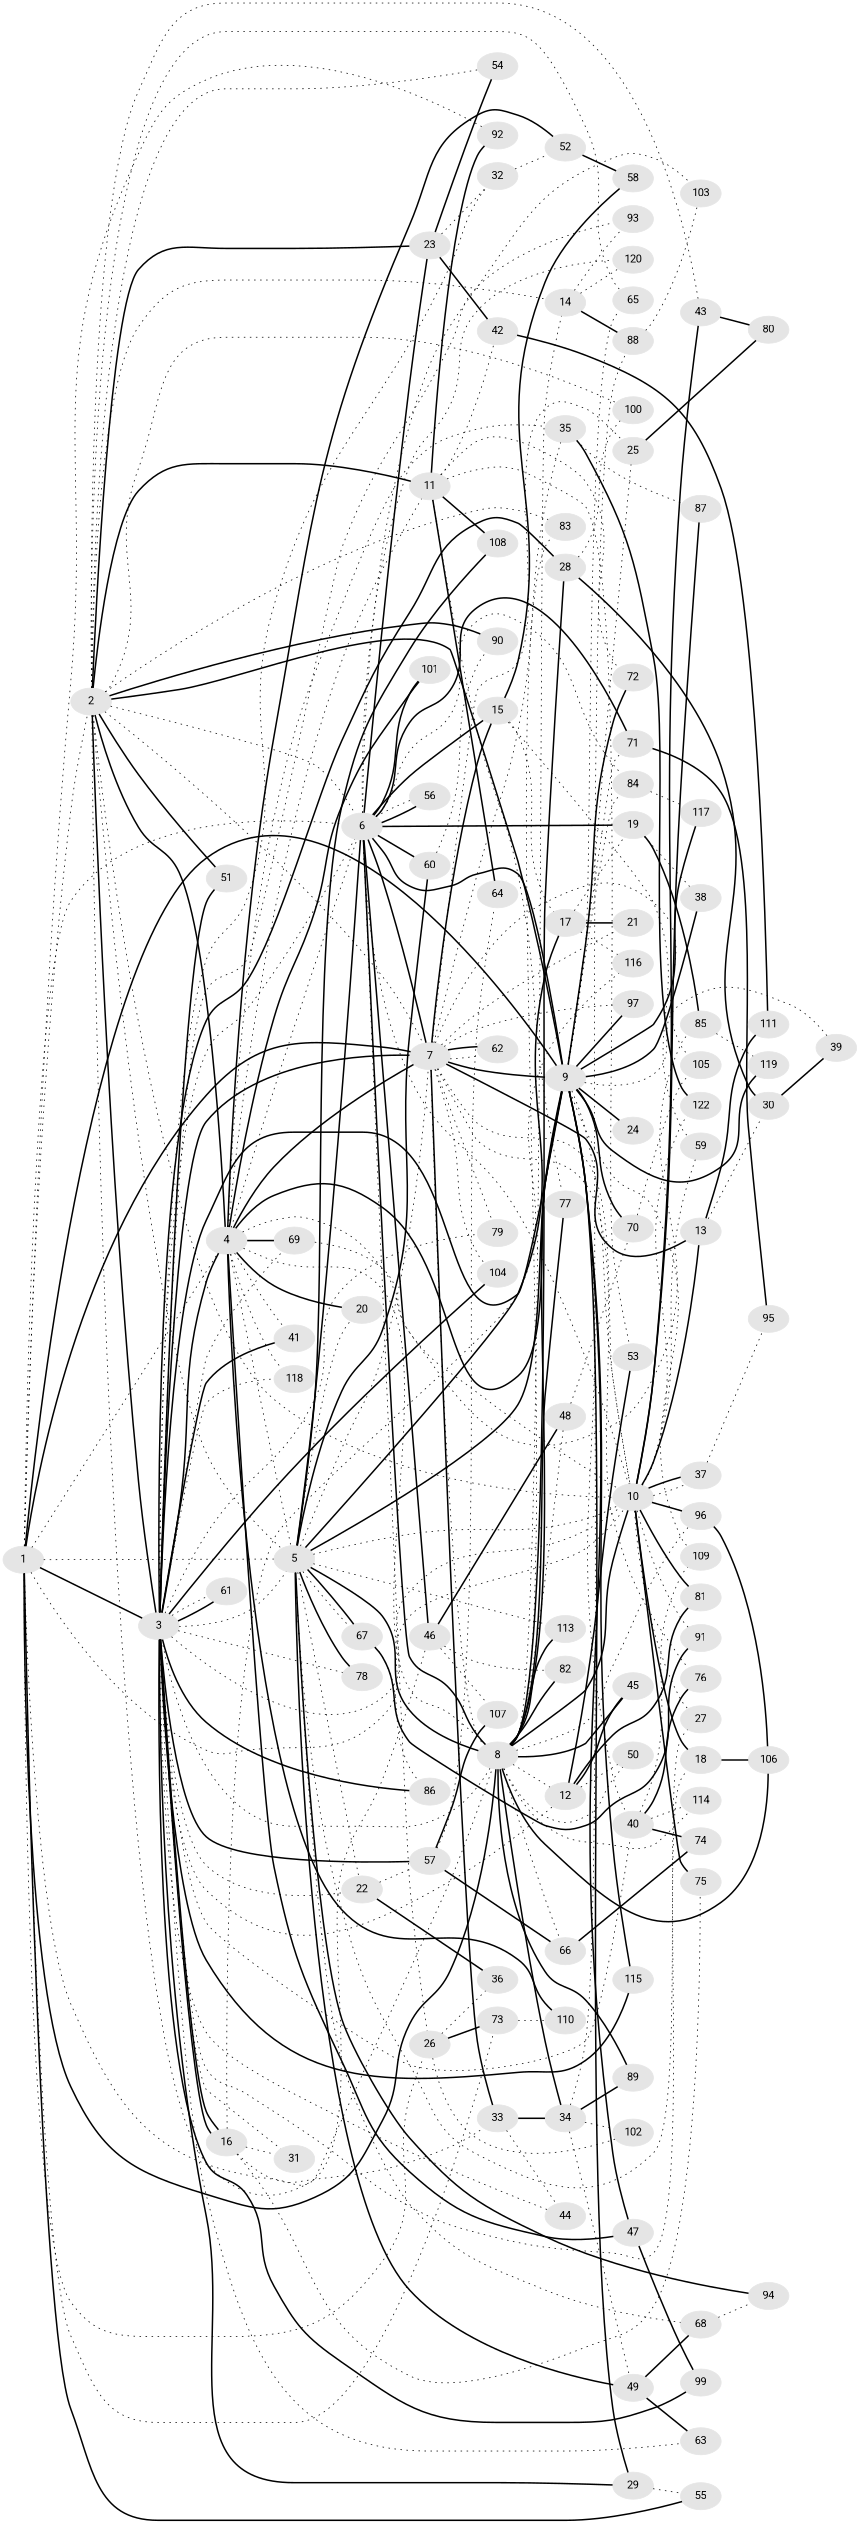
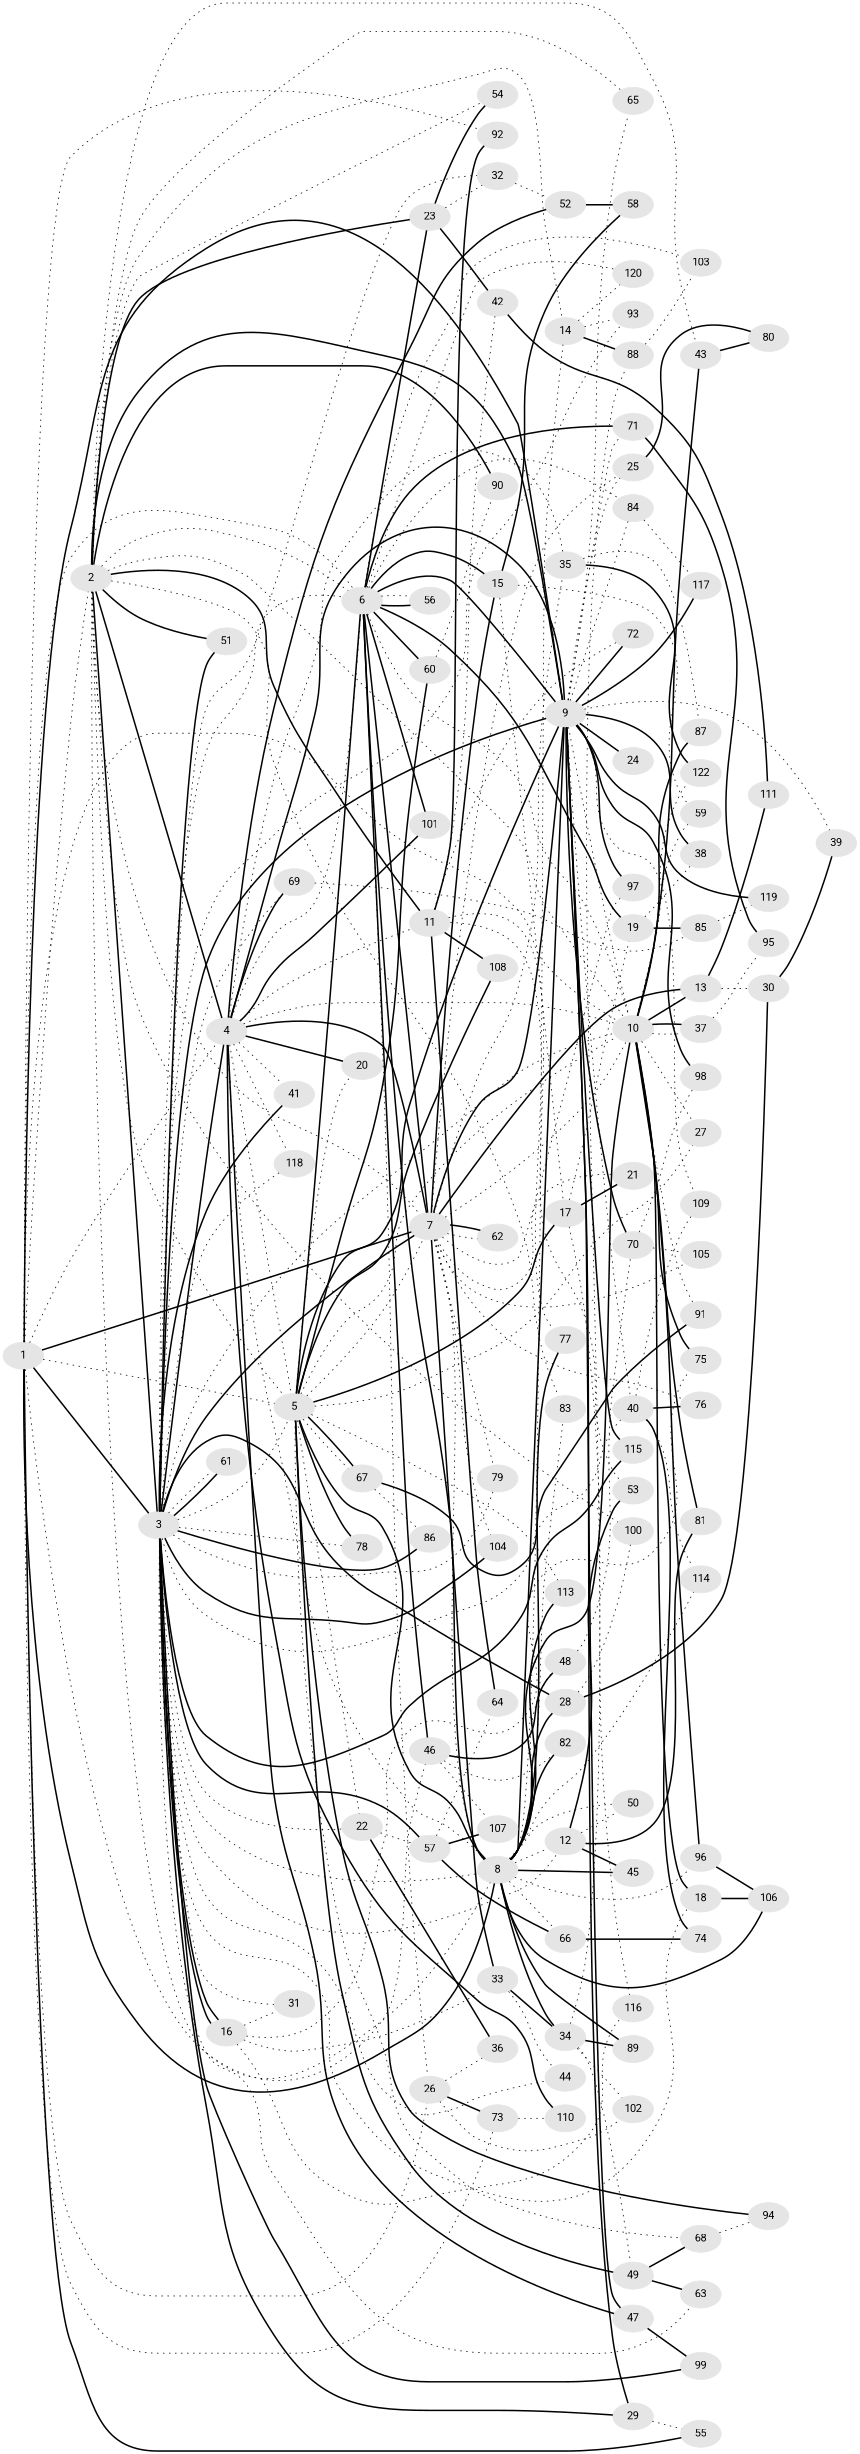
node "98": added
